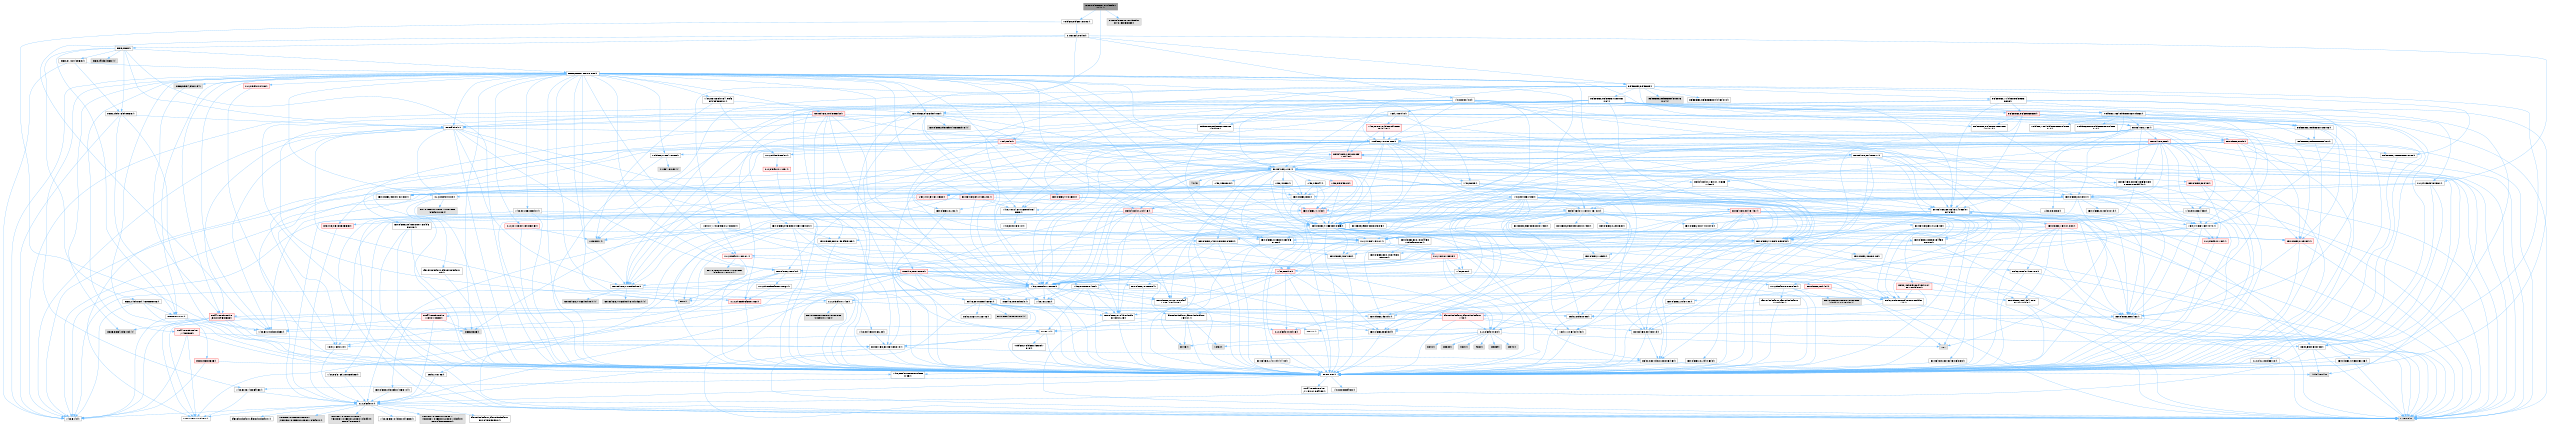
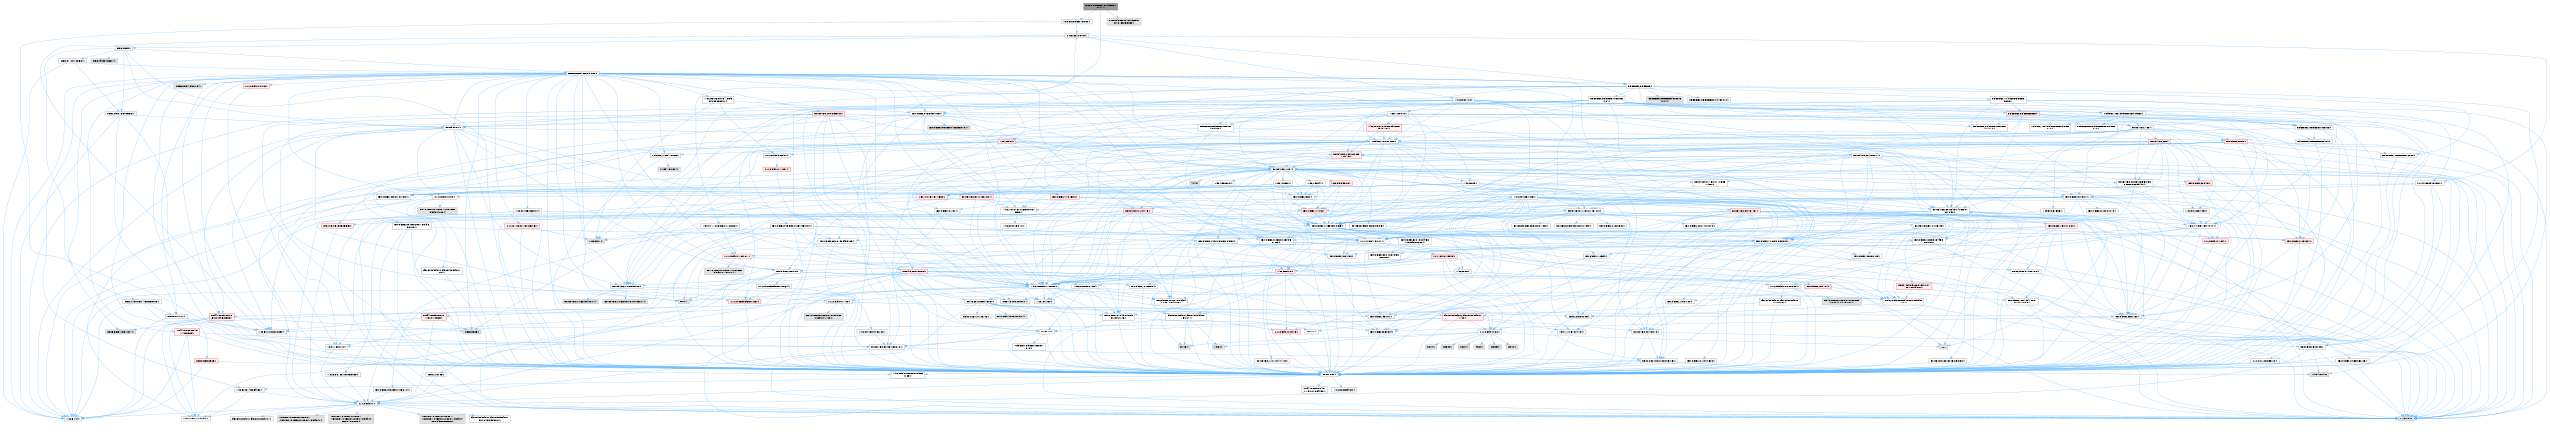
edge "Stats/Stats.h" -> "StatsCommon.h": removed
node "Algo/Reverse.h": label "Algo/Reverse.h" -> "Models/Reverse.h"
node "Misc/LargeWorldCoordinates.h": removed
